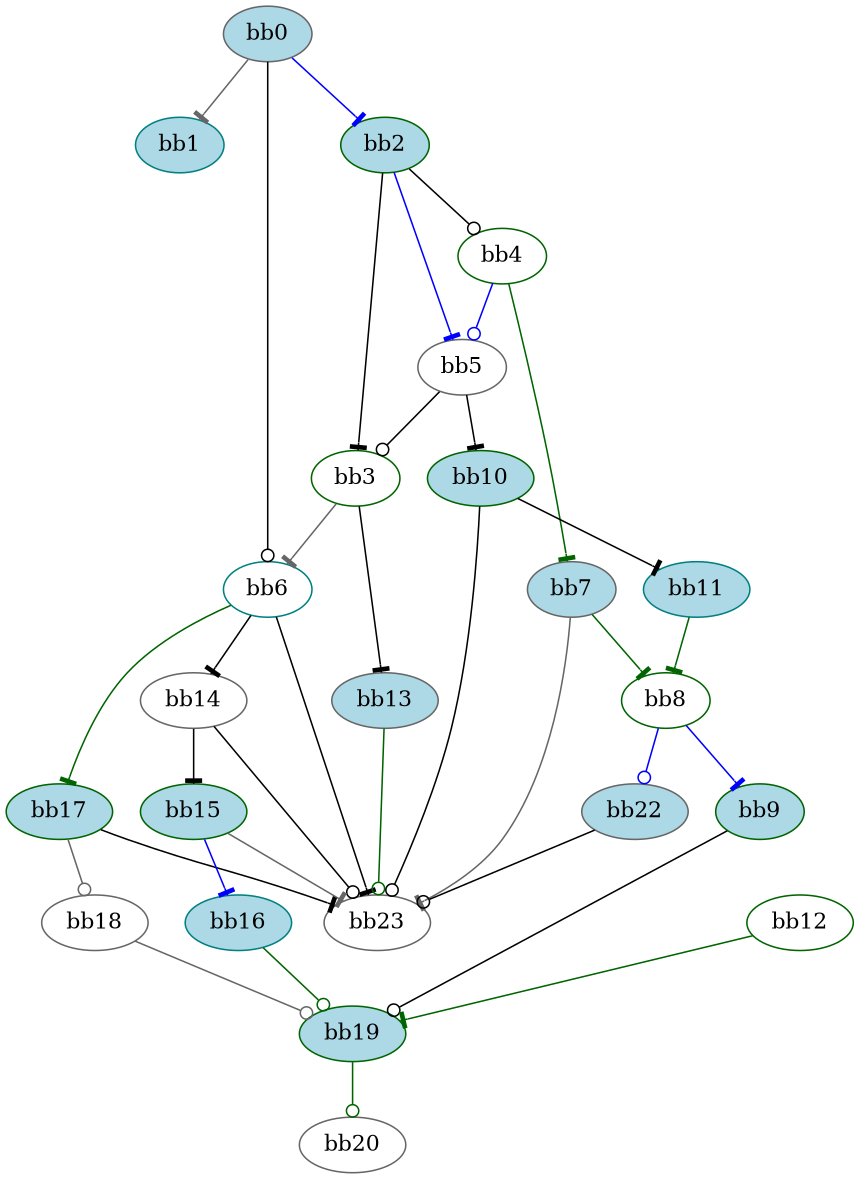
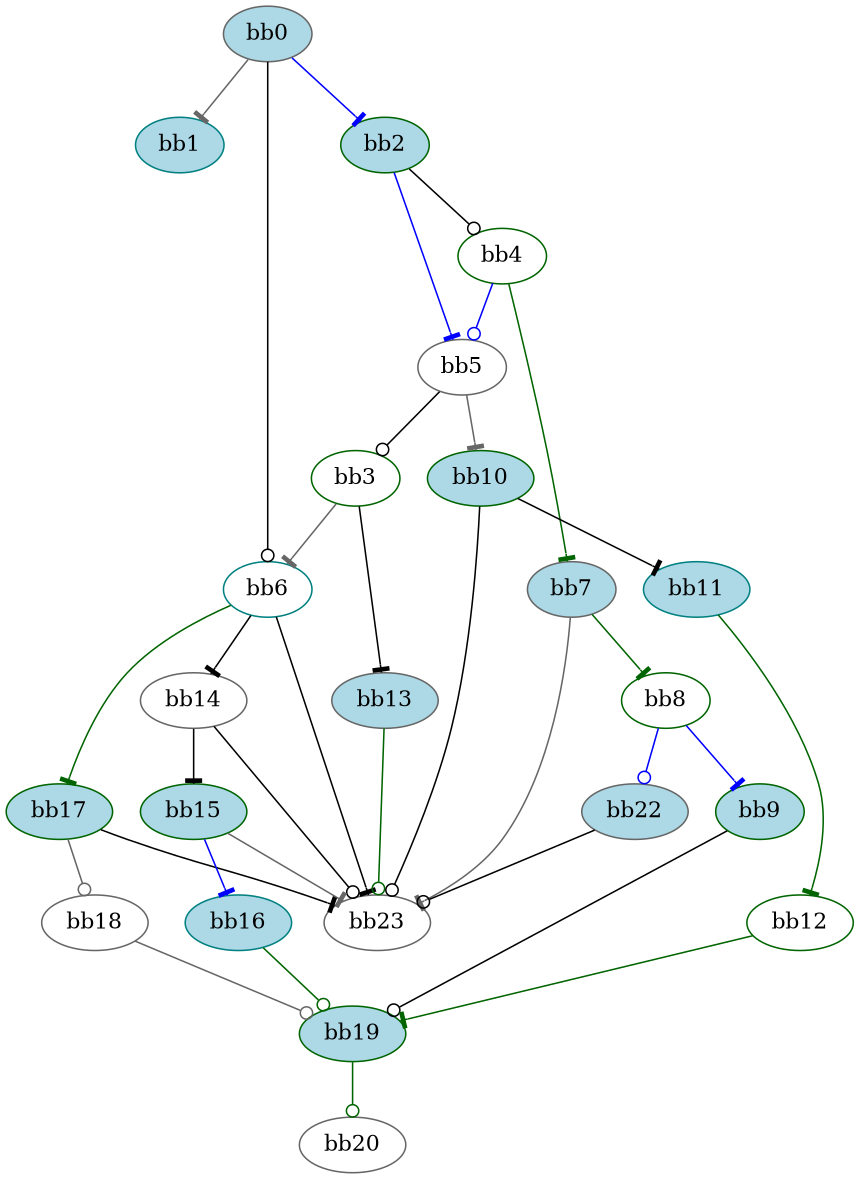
edge "bb2" -> "bb3": removed
edge "bb5" -> "bb10": color black -> gray40
edge "bb11" -> "bb8": now "bb11" -> "bb12"
